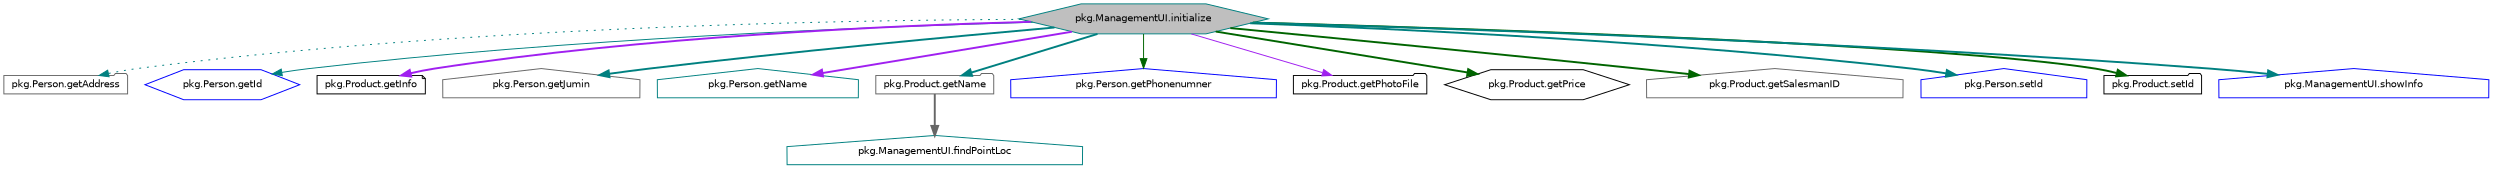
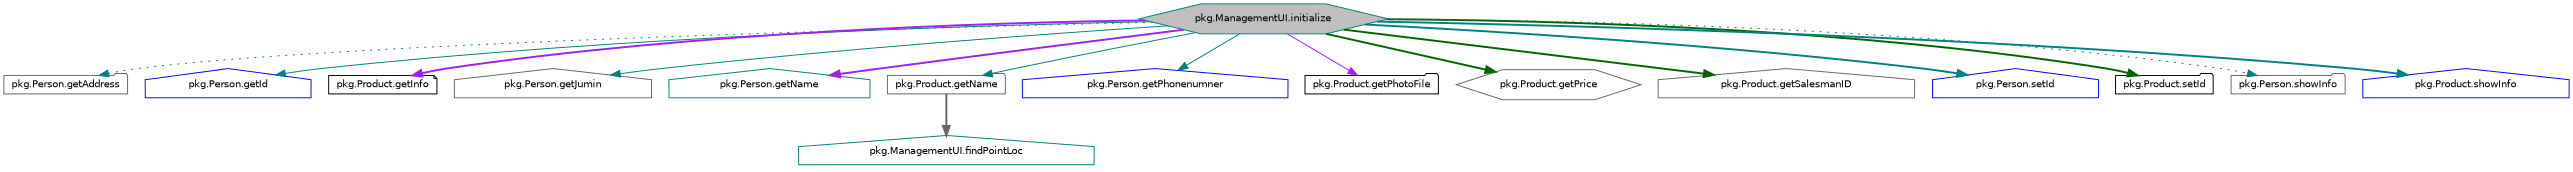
edge "pkg.ManagementUI.initialize" -> "pkg.Person.getPhonenumner": color darkgreen -> teal
edge "pkg.ManagementUI.initialize" -> "pkg.Person.getJumin": style bold -> solid
edge "pkg.ManagementUI.initialize" -> "pkg.Product.getName": style bold -> solid
node "pkg.Person.getId": shape hexagon -> house
node "pkg.Product.getPrice": color black -> gray40
node "pkg.Person.showInfo": added
node "pkg.ManagementUI.showInfo": label "pkg.ManagementUI.showInfo" -> "pkg.Product.showInfo"
